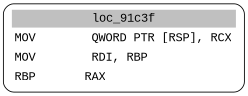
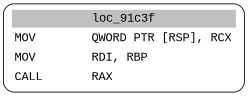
node "loc_91c3f": text "RBP       RAX" -> "CALL       RAX"
